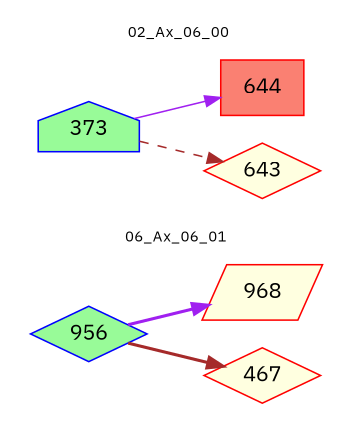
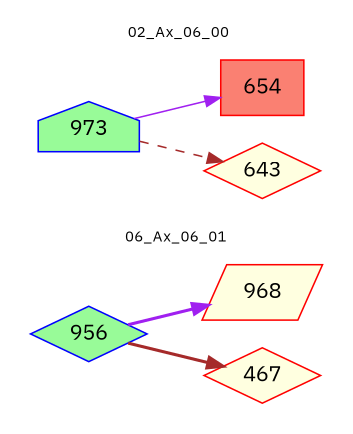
node "644": label "644" -> "654"
node "373": label "373" -> "973"
